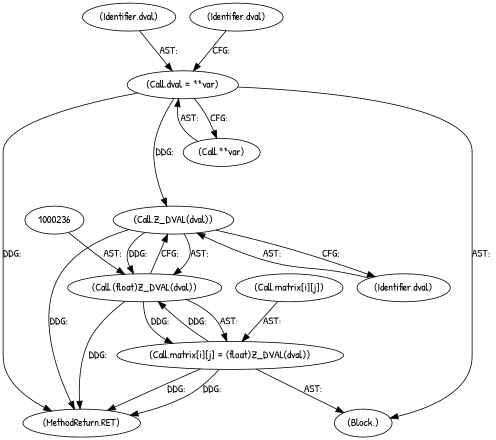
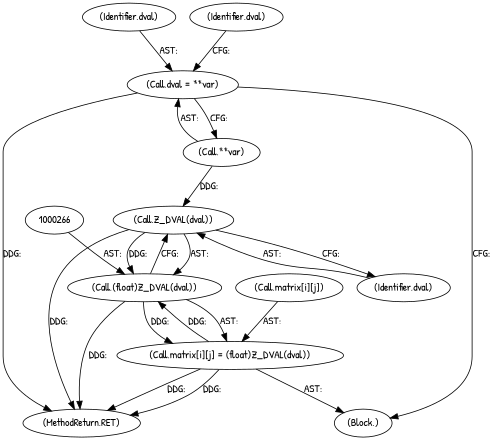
edge "(Call,dval = **var)" -> "(Call,Z_DVAL(dval))": now "(Call,**var)" -> "(Call,Z_DVAL(dval))"
node "1000236": label "1000236" -> "1000266"
edge "(Call,dval = **var)" -> "(Block,)": label "AST: " -> "CFG: "
